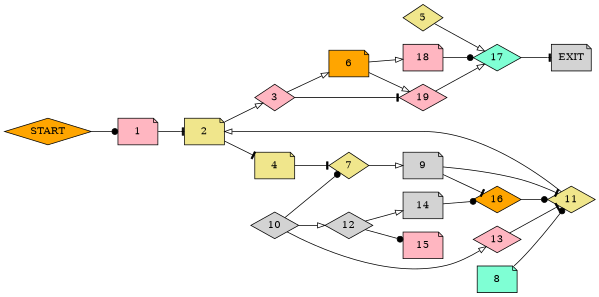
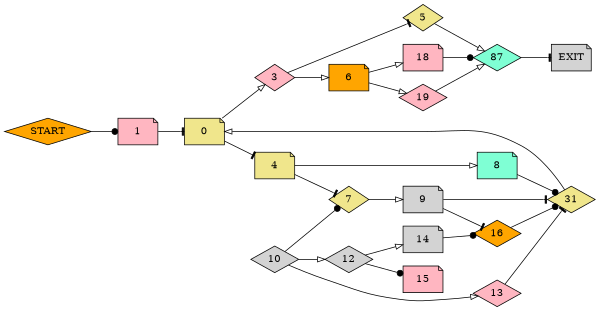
node "17": label "17" -> "87"
edge "3" -> "19": now "3" -> "5"
node "2": label "2" -> "0"
edge "4" -> "8": added
node "11": label "11" -> "31"
